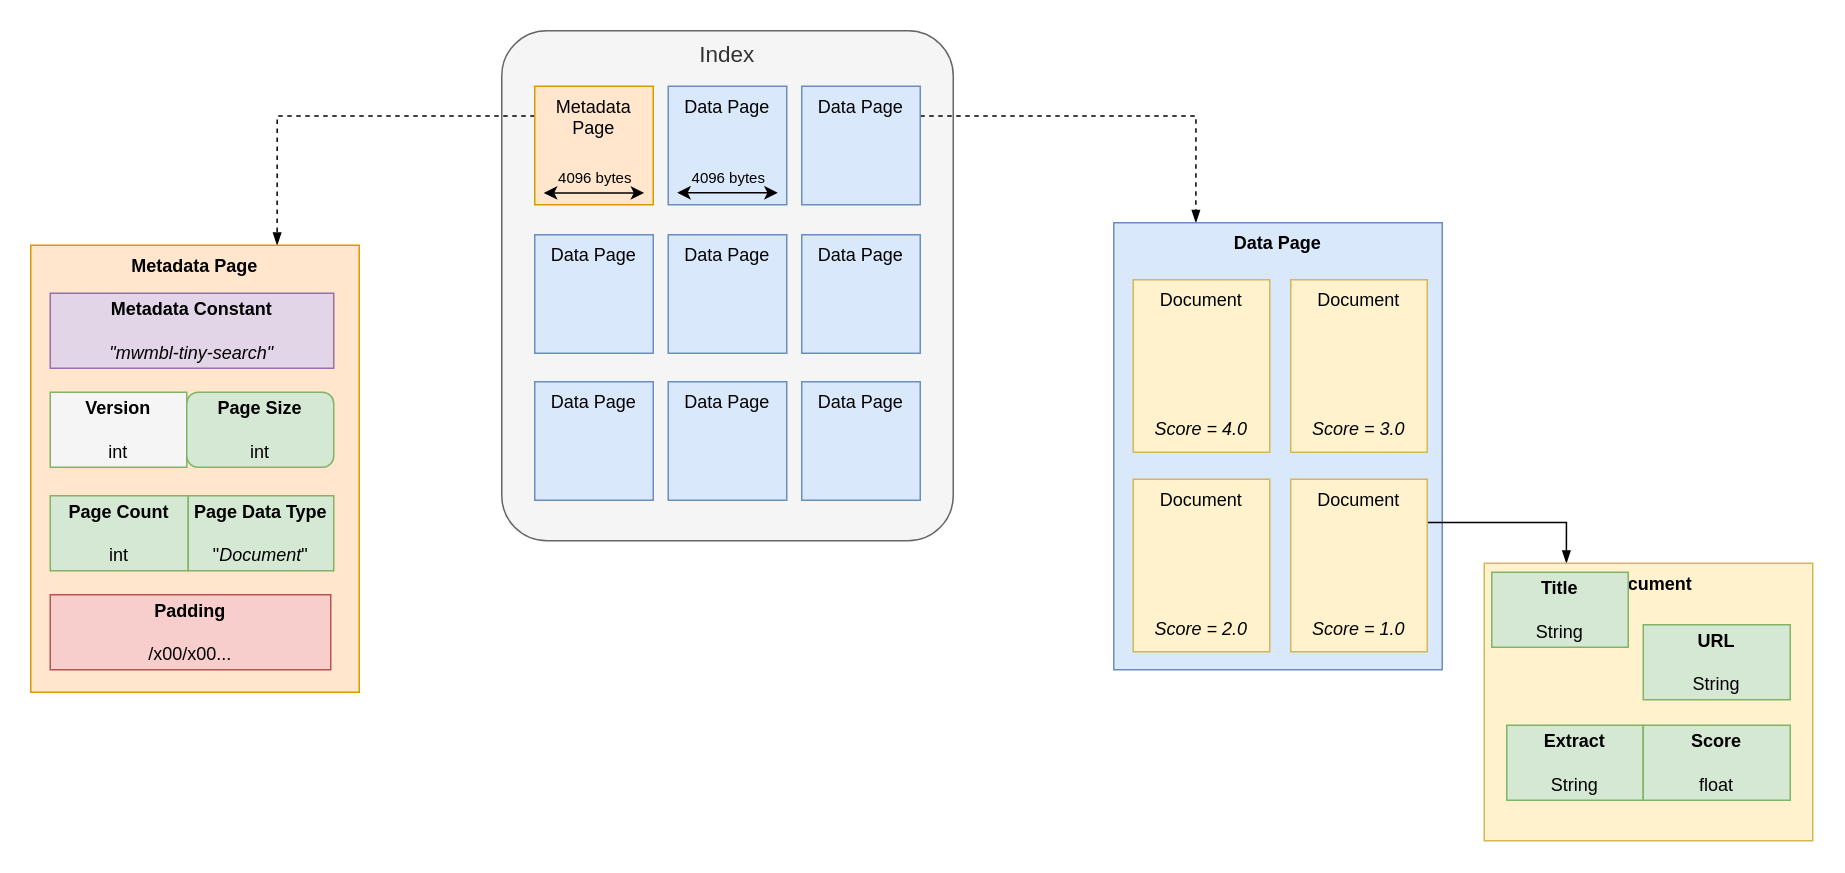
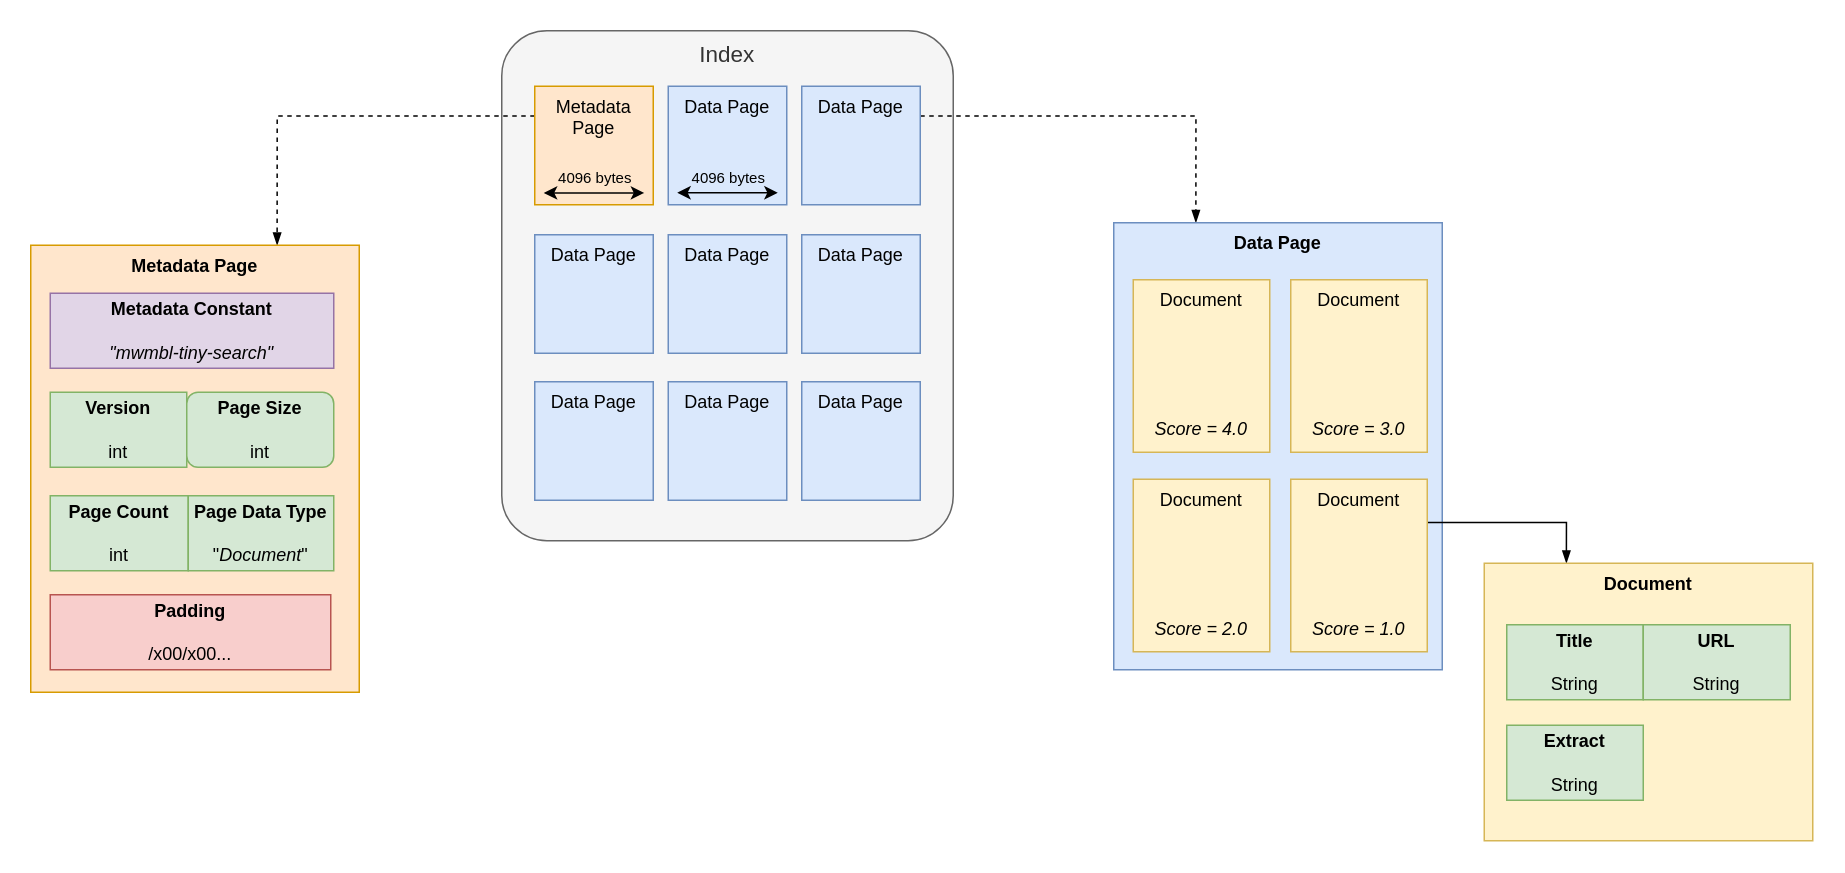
node "Version int": fillcolor #f5f5f5 -> #d5e8d4
node "Title String": moved (1560, 610) -> (1575, 662)
node "Score float": removed
